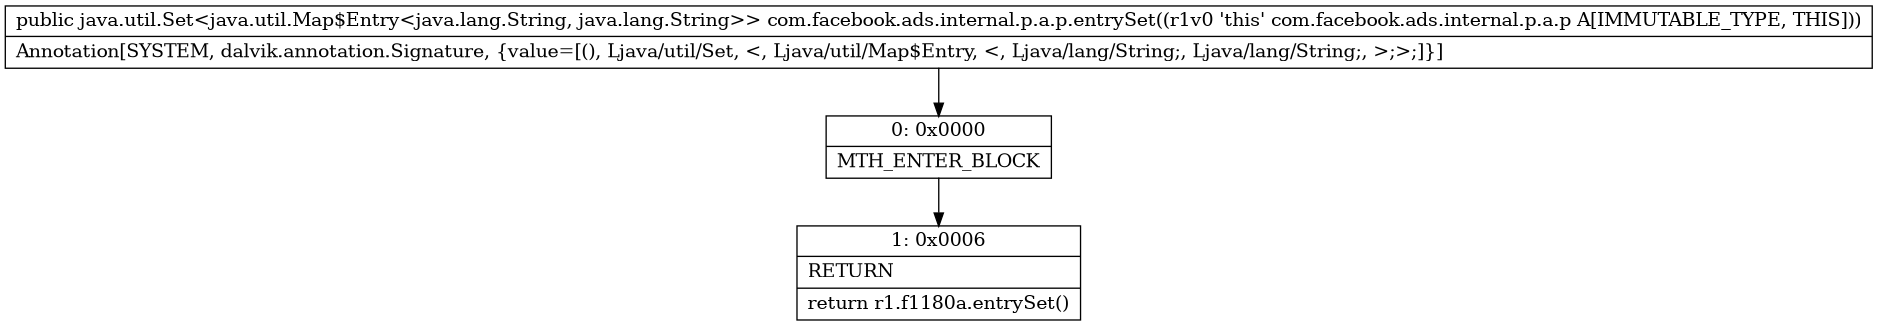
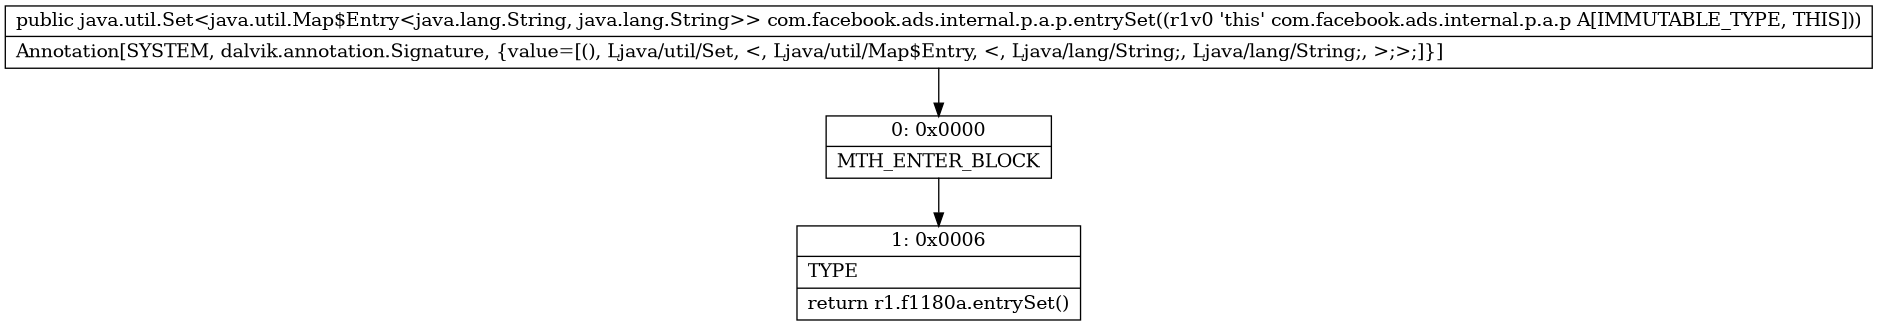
node "1: 0x0006": text "RETURN" -> "TYPE"
